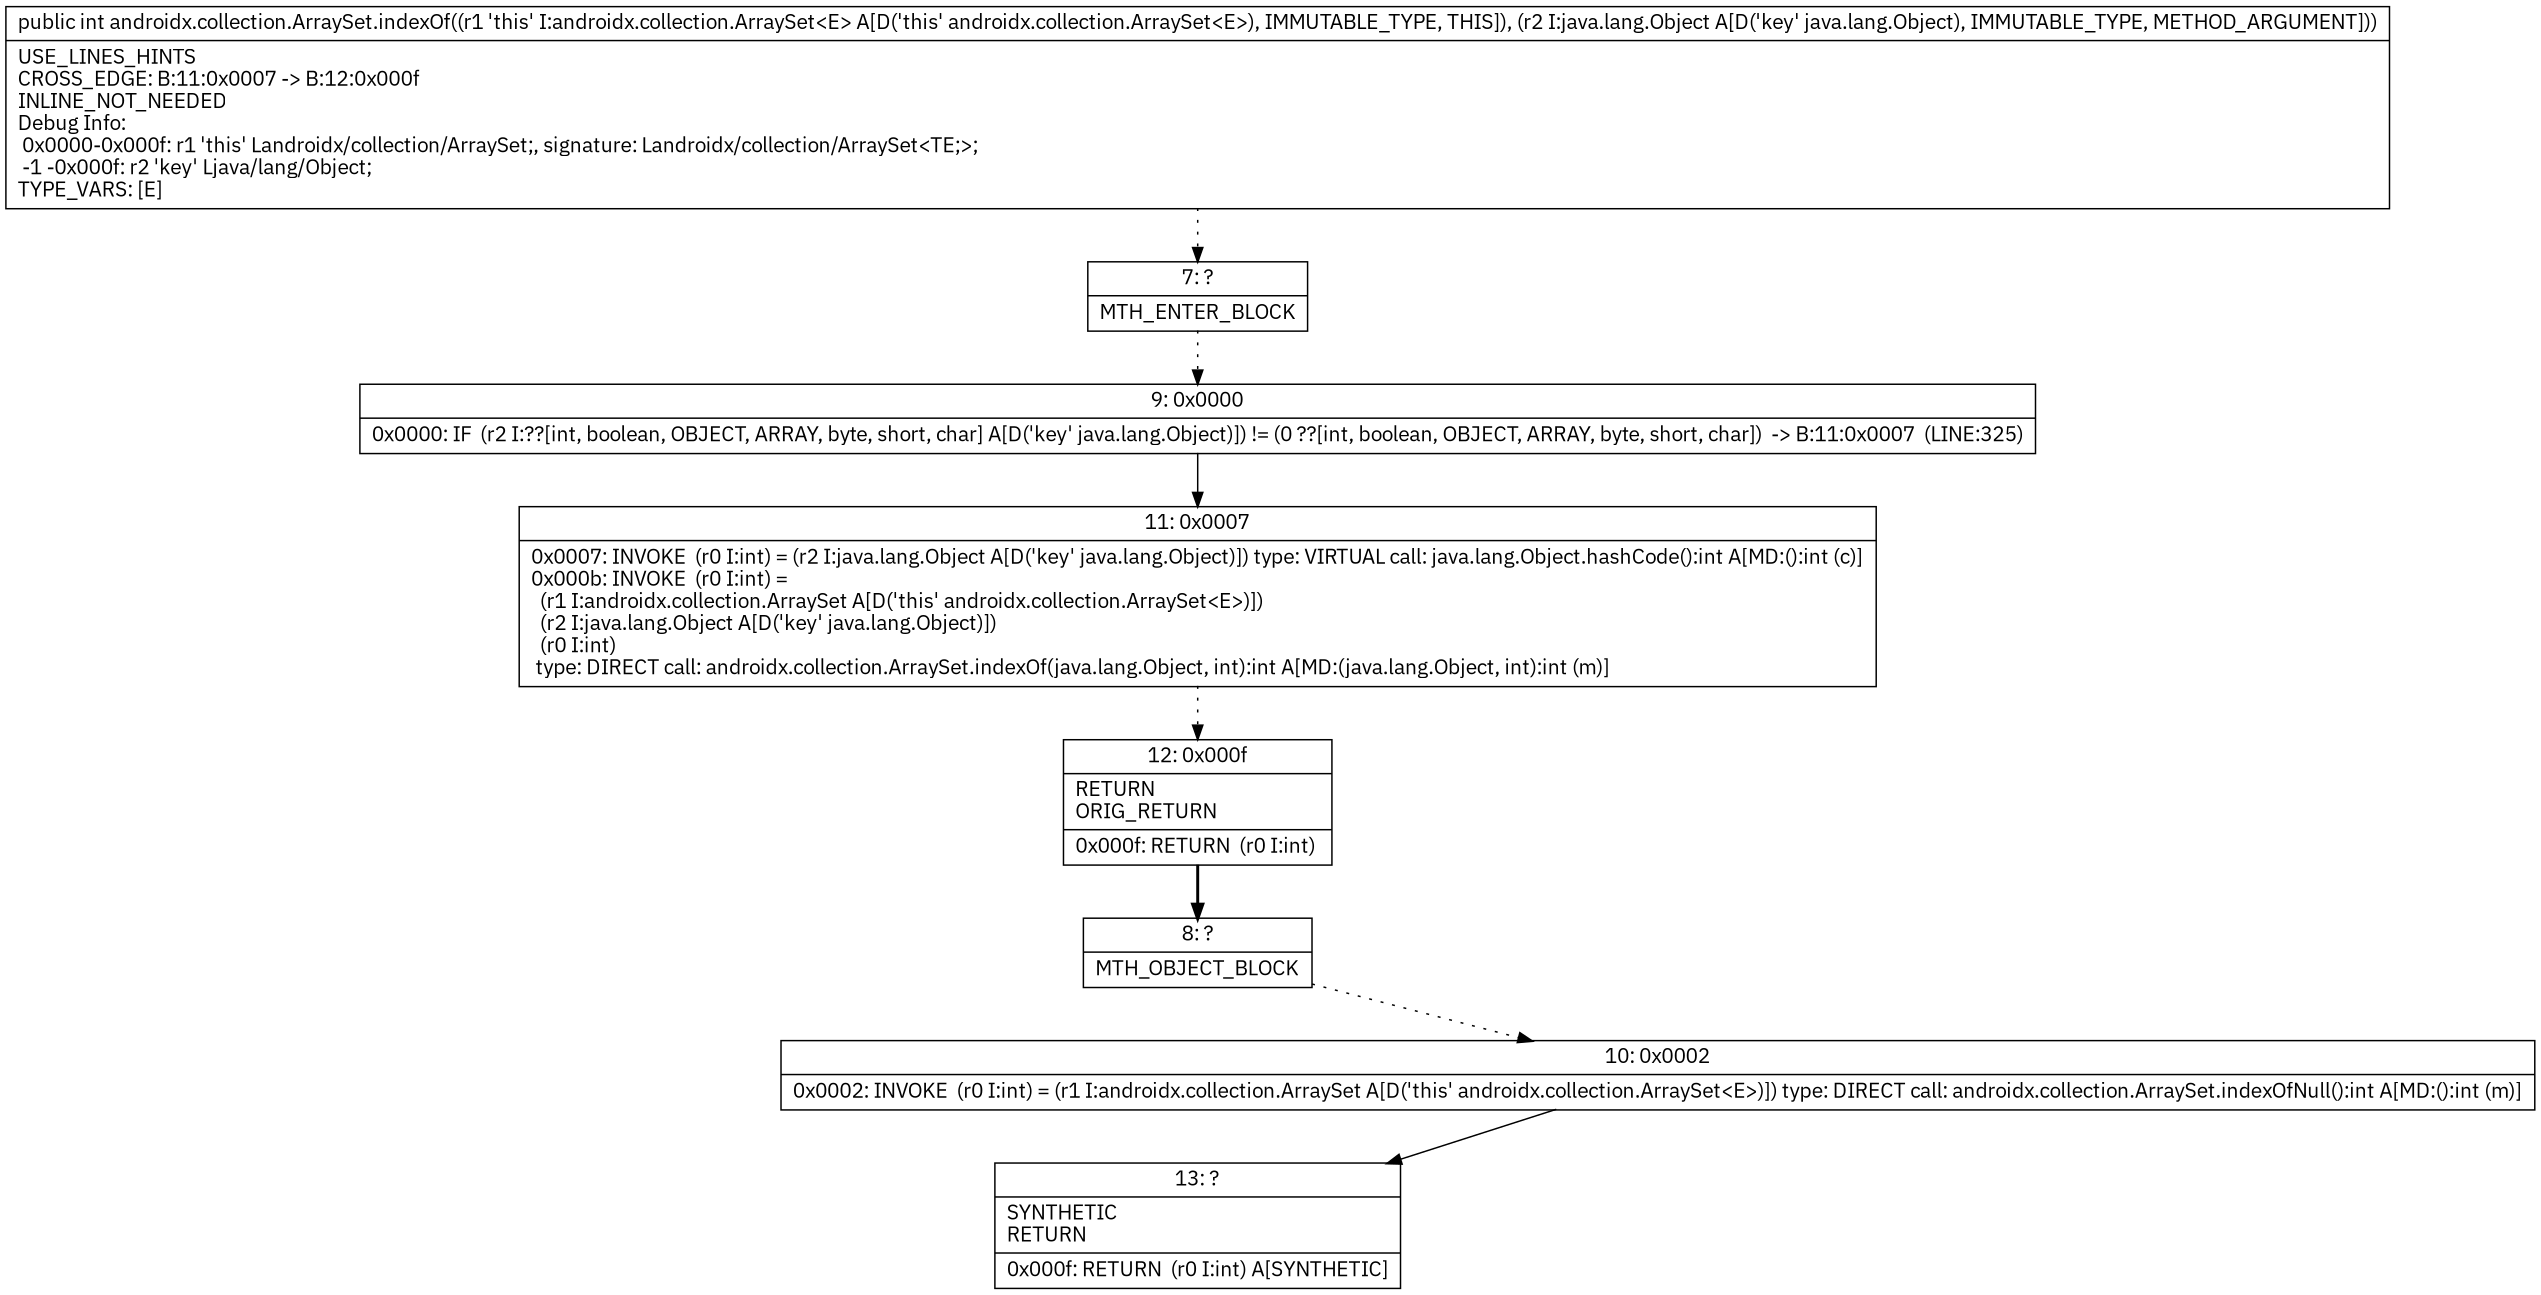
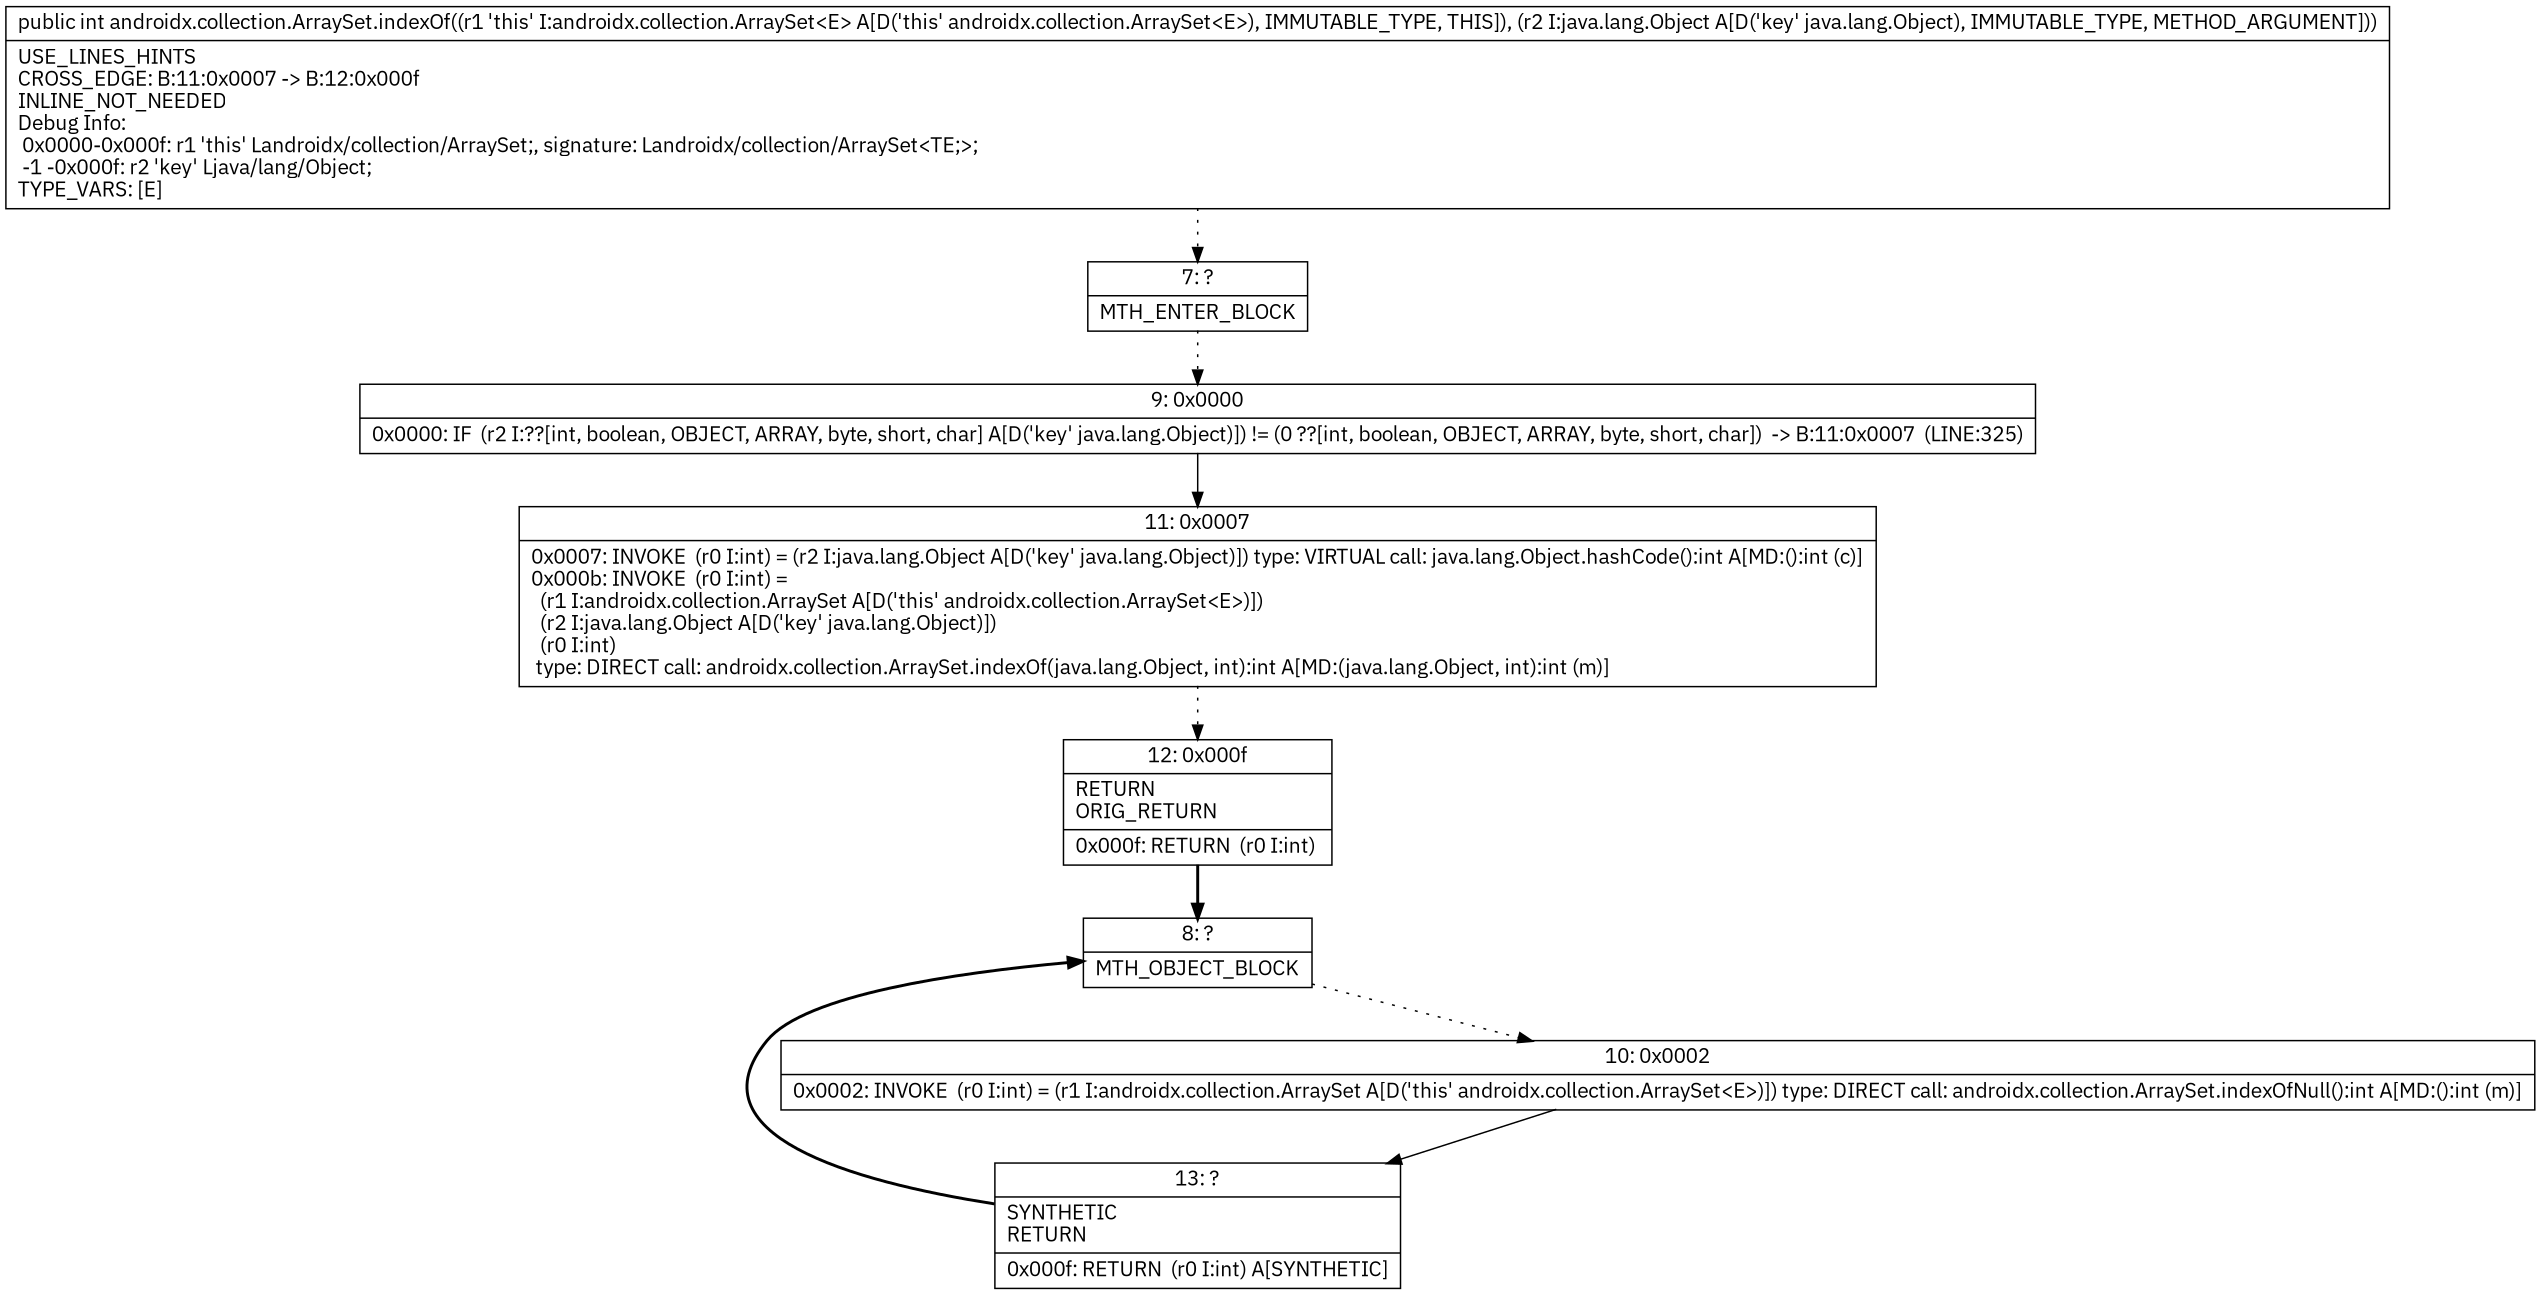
edge "13: ?" -> "8: ?": added
